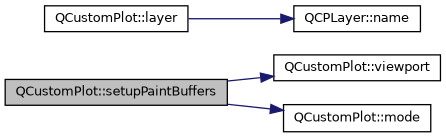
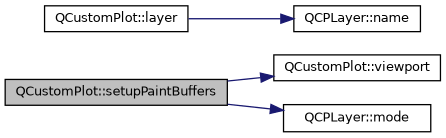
node "QCustomPlot::mode": label "QCustomPlot::mode" -> "QCPLayer::mode"
